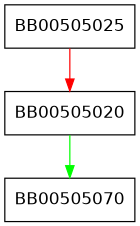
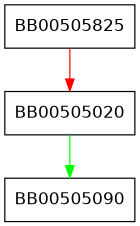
node "BB00505025": label "BB00505025" -> "BB00505825"
node "BB00505070": label "BB00505070" -> "BB00505090"
